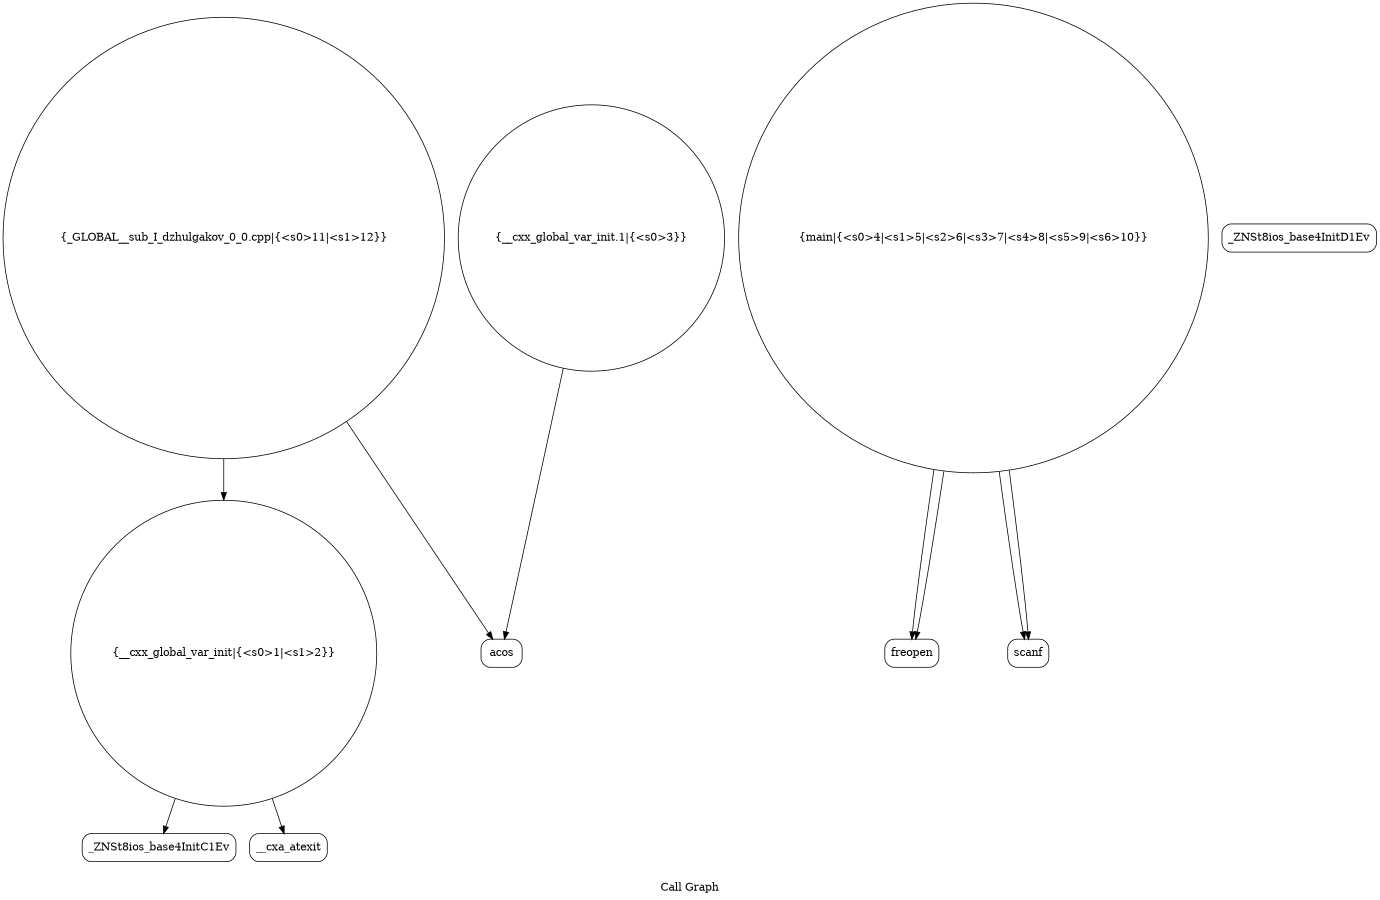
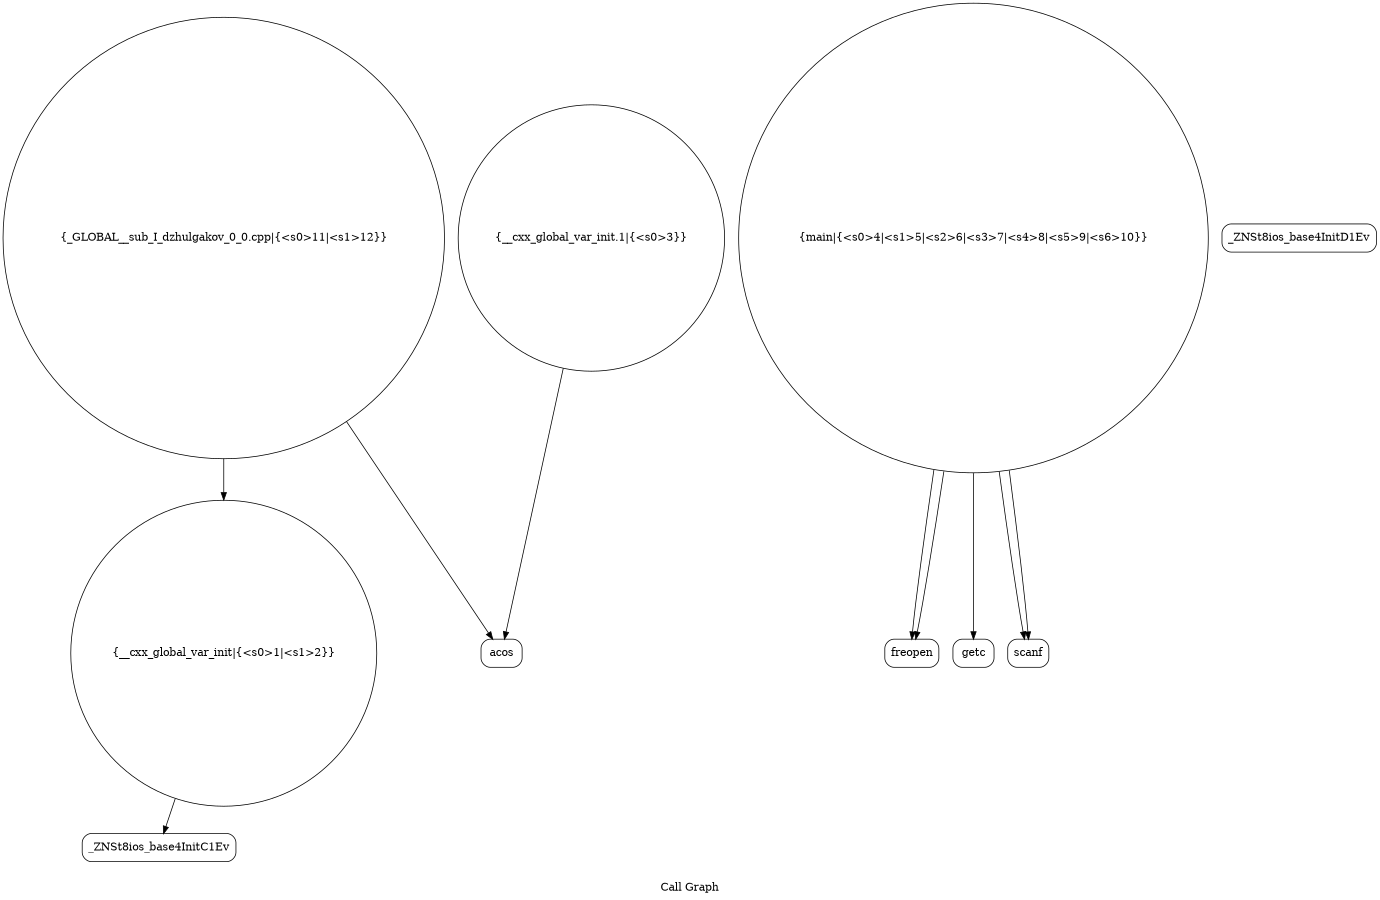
node "getc": added
node "__cxa_atexit": removed
